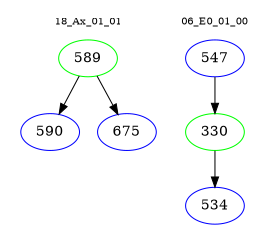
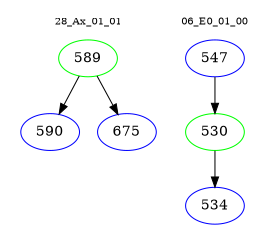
cluster "18_Ax_01_01": label "18_Ax_01_01" -> "28_Ax_01_01"
node "330": label "330" -> "530"
